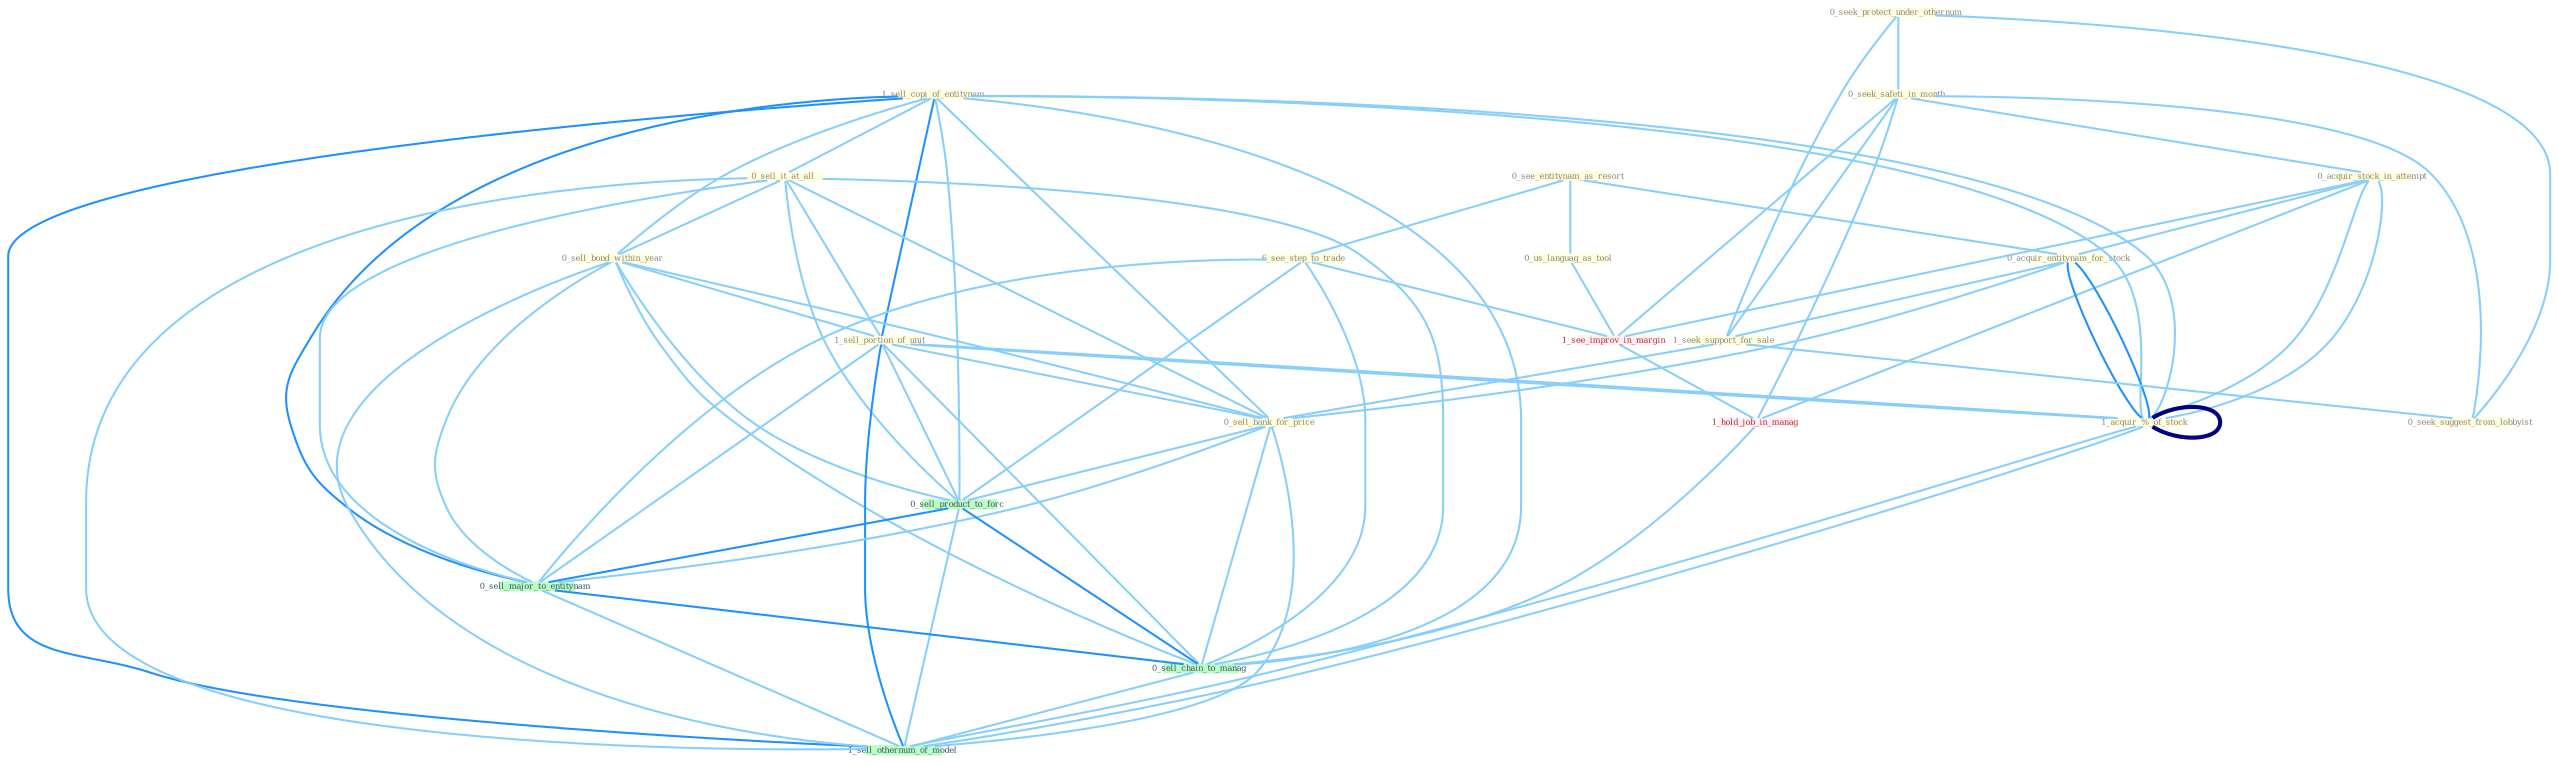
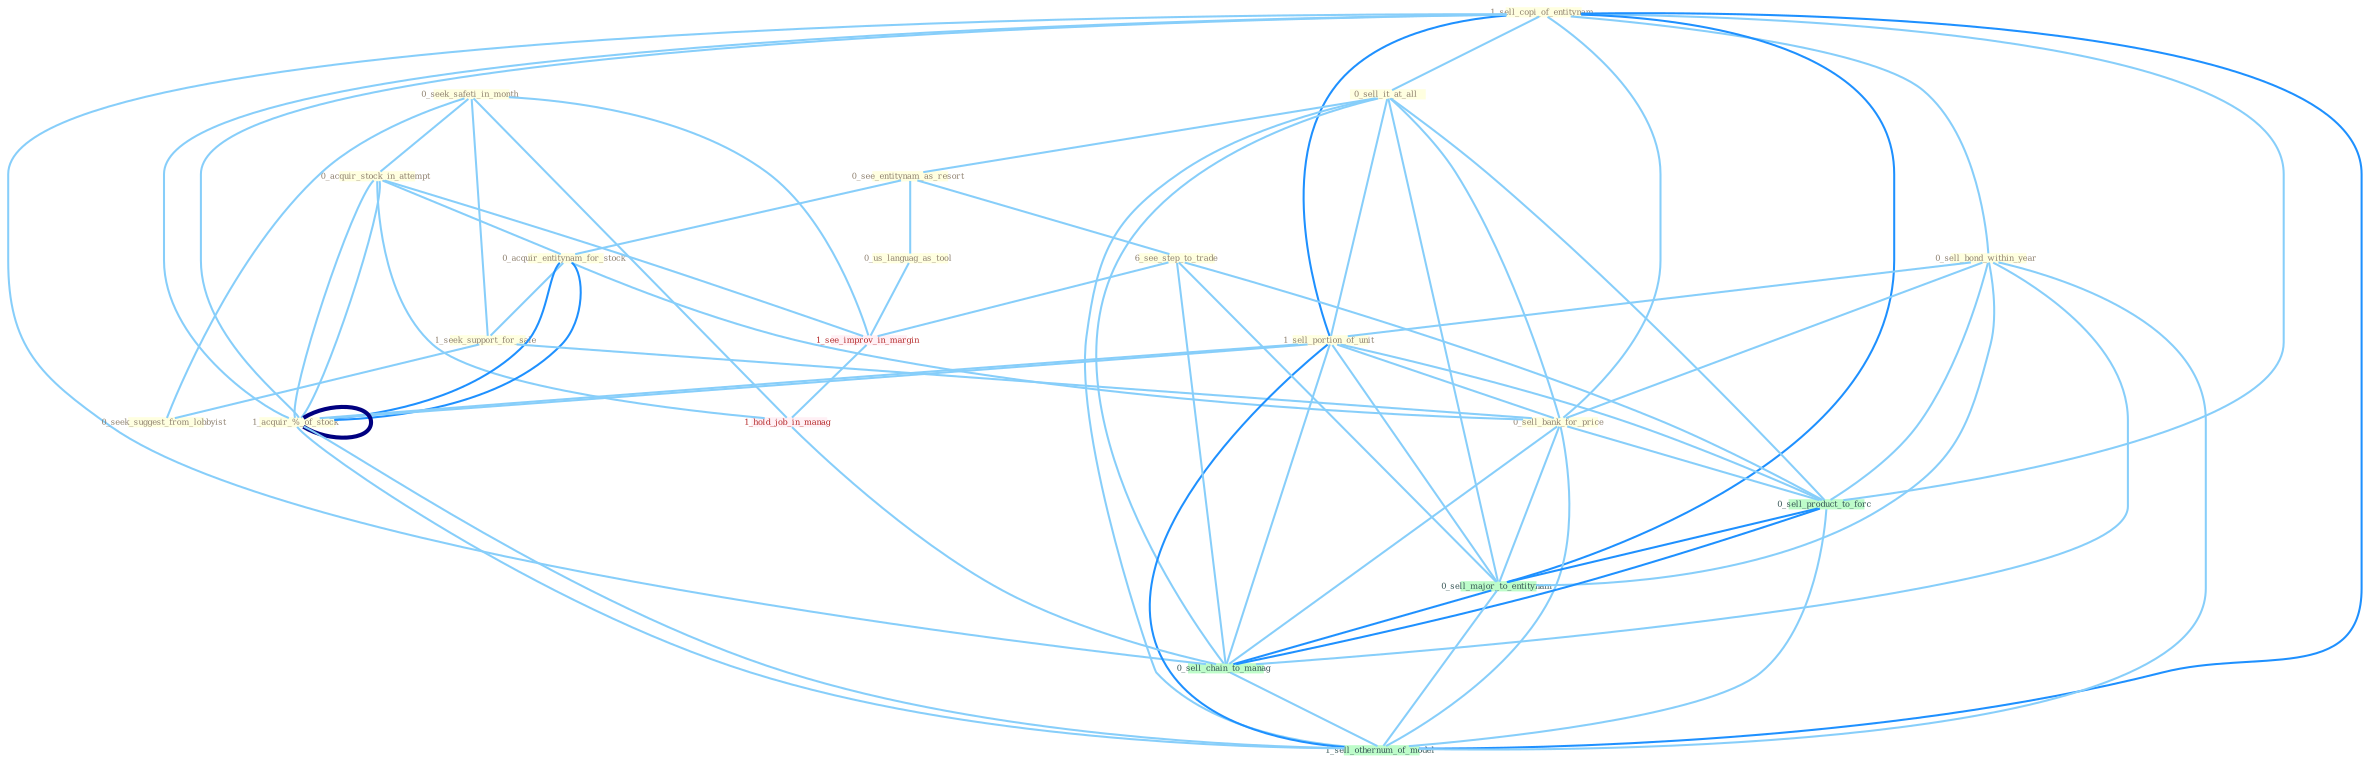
node "0_seek_protect_under_othernum": removed
edge "0_sell_it_at_all" -- "0_sell_bond_within_year": now "0_sell_it_at_all" -- "0_see_entitynam_as_resort"
